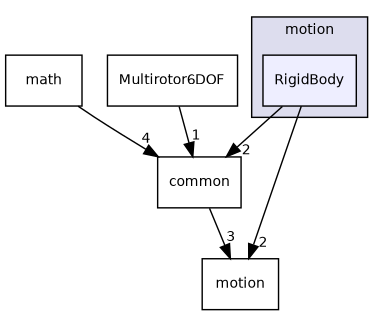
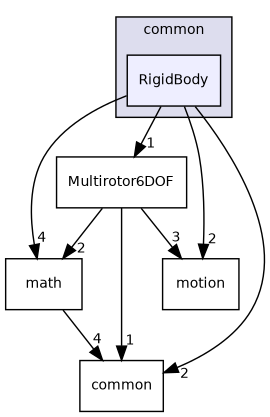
cluster "motion": label "motion" -> "common"
edge "RigidBody" -> "Multirotor6DOF": added
edge "RigidBody" -> "math": added
edge "common" -> "motion": now "Multirotor6DOF" -> "motion"
edge "Multirotor6DOF" -> "math": added
